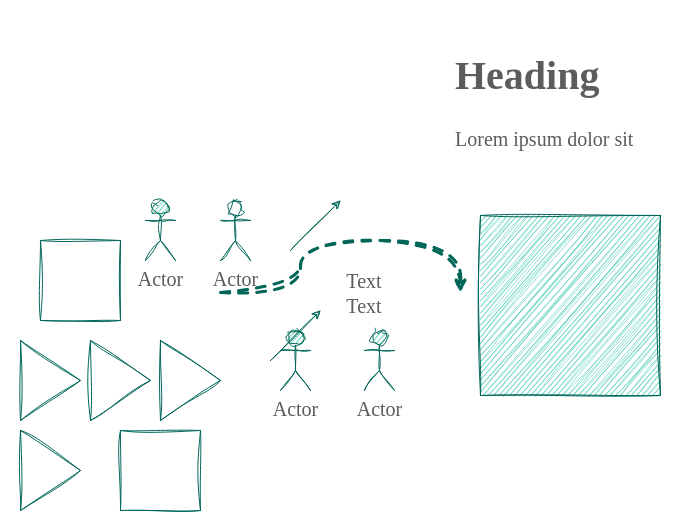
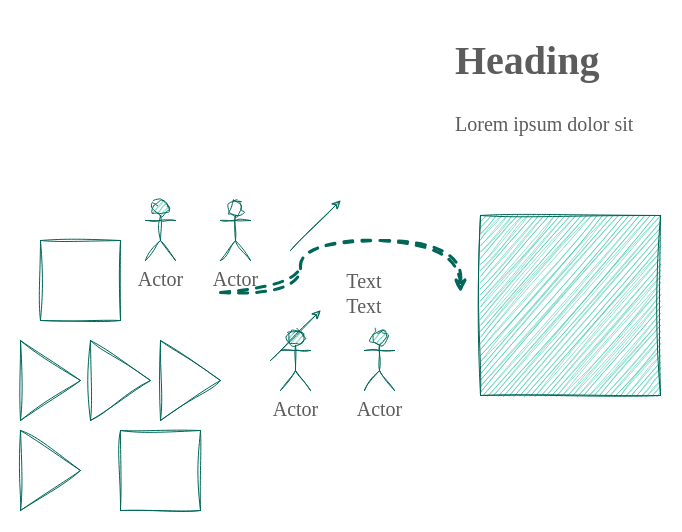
node "HeadingLorem ipsum dolor sit amet, consectetur adipisicing elit, sed do eiusmod tempor incididunt ut labore et dolore magna aliqua.": moved (546, 96) -> (546, 81)
